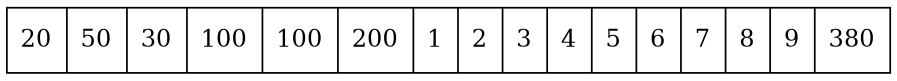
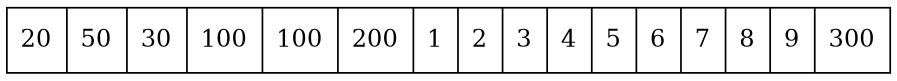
node "20": text "380" -> "300"
